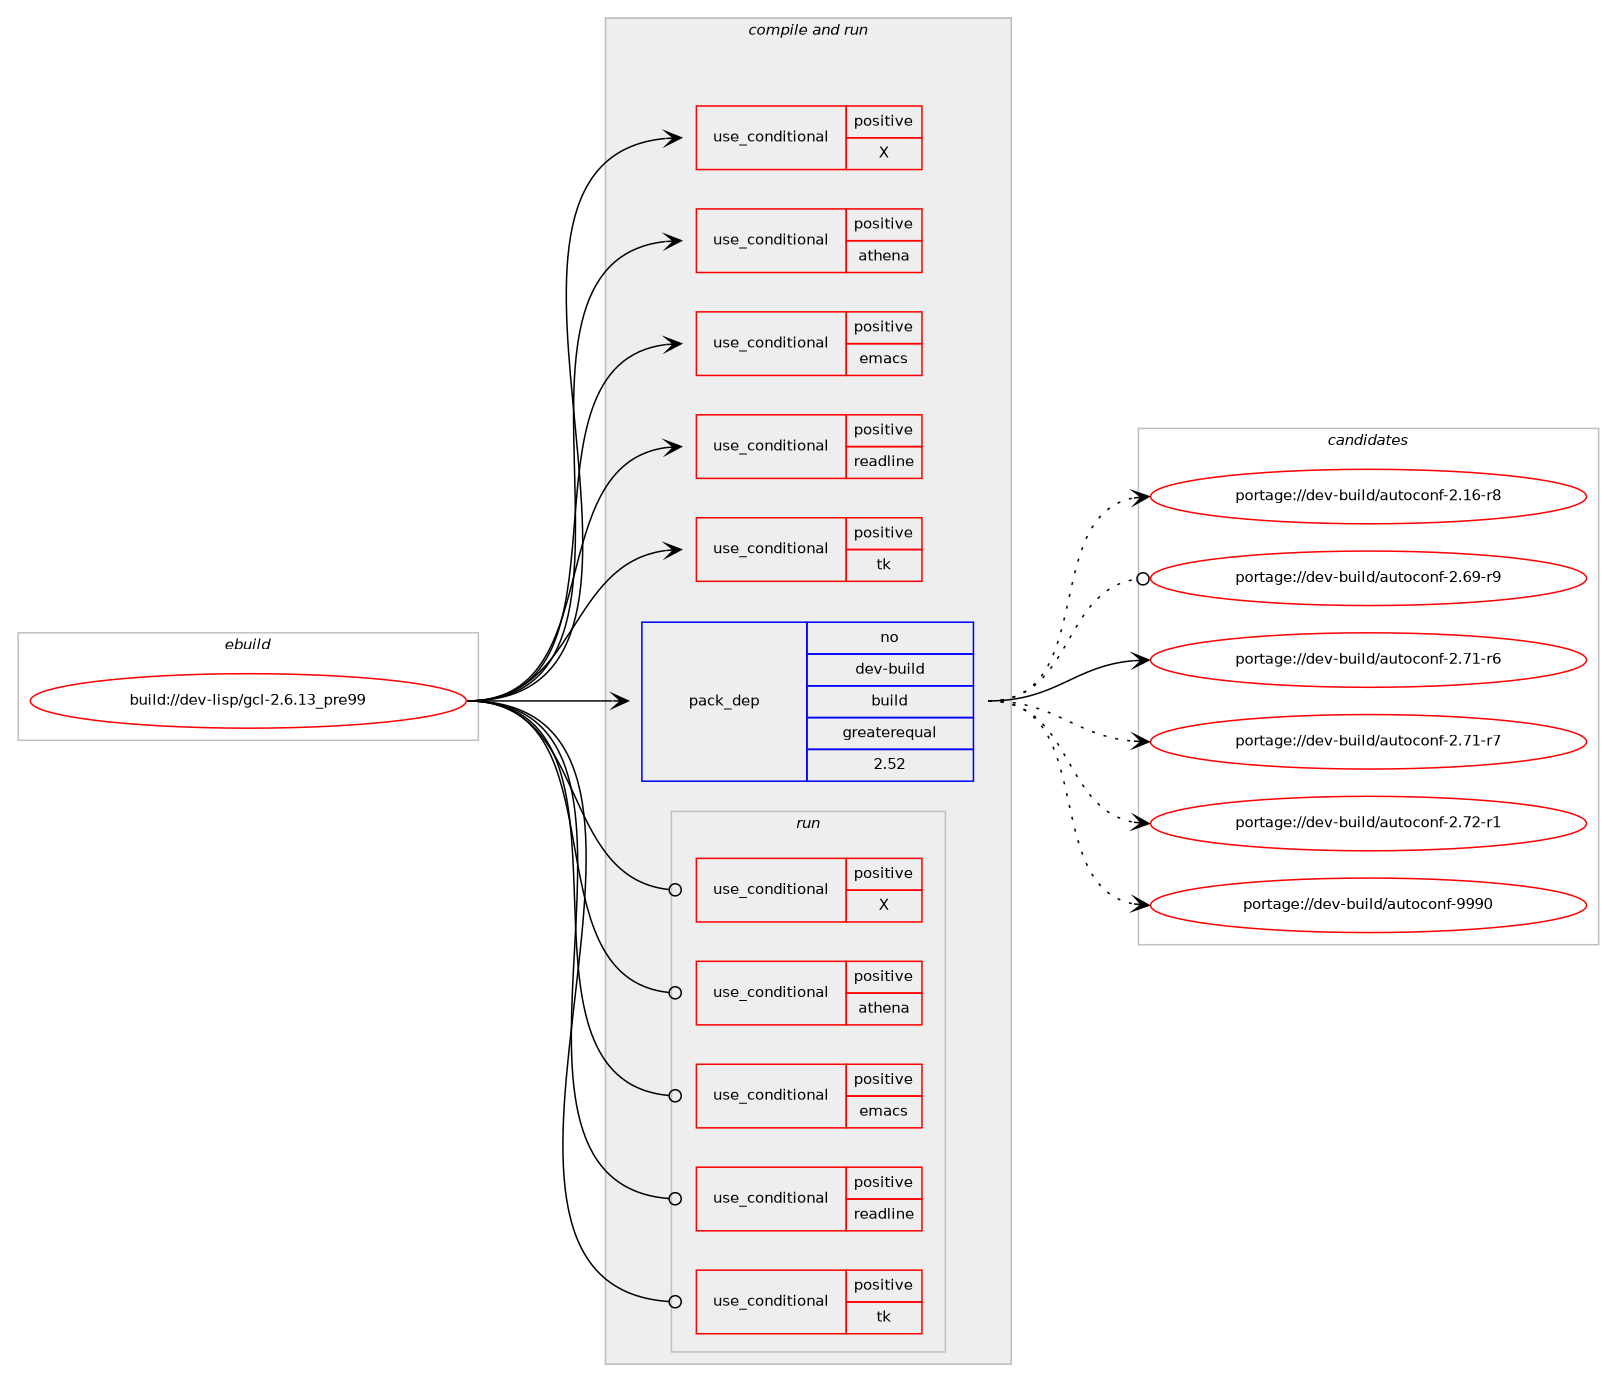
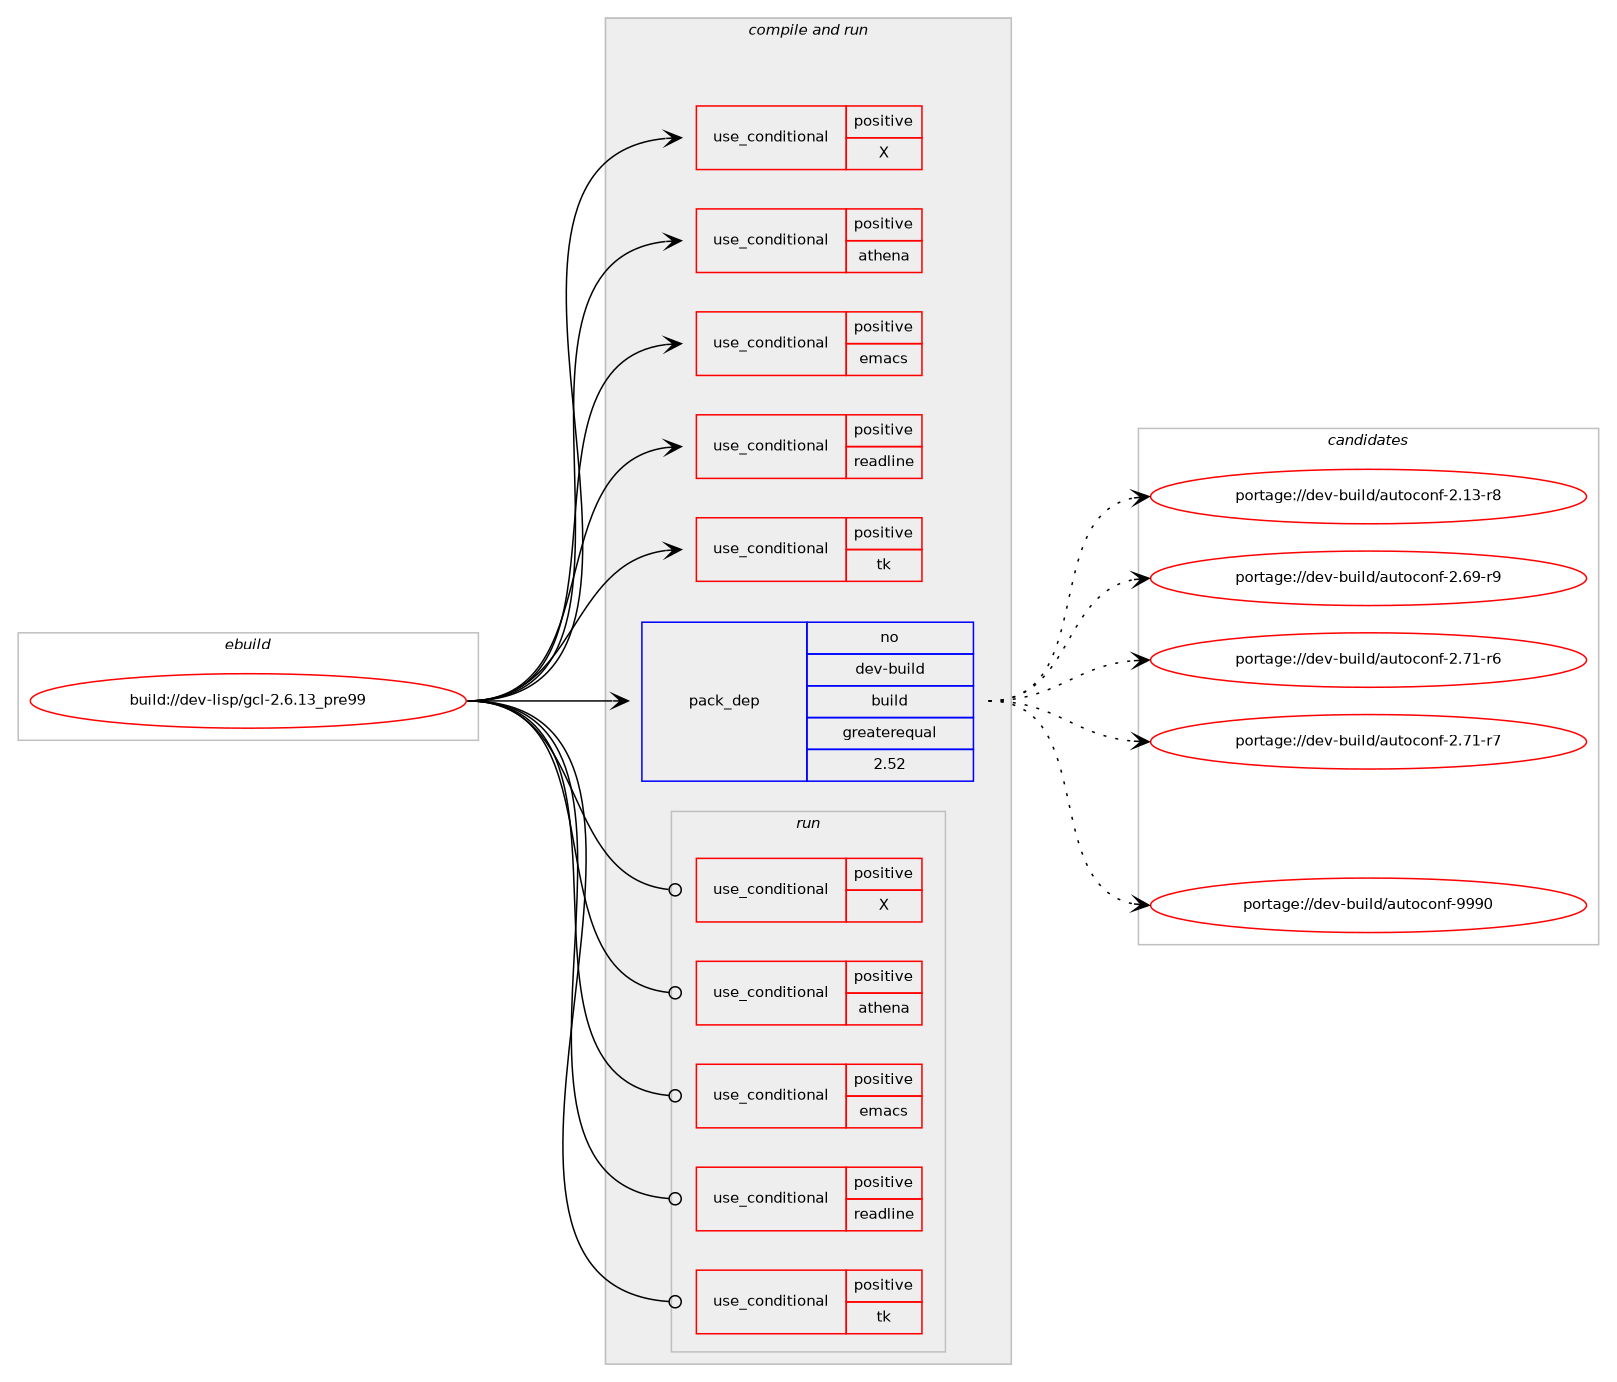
node "portage://dev-build/autoconf-2.16-r8": label "portage://dev-build/autoconf-2.16-r8" -> "portage://dev-build/autoconf-2.13-r8"
edge "pack_dep" -> "portage://dev-build/autoconf-2.69-r9": arrowhead odot -> vee
edge "pack_dep" -> "portage://dev-build/autoconf-2.71-r6": style solid -> dotted
node "portage://dev-build/autoconf-2.72-r1": removed
